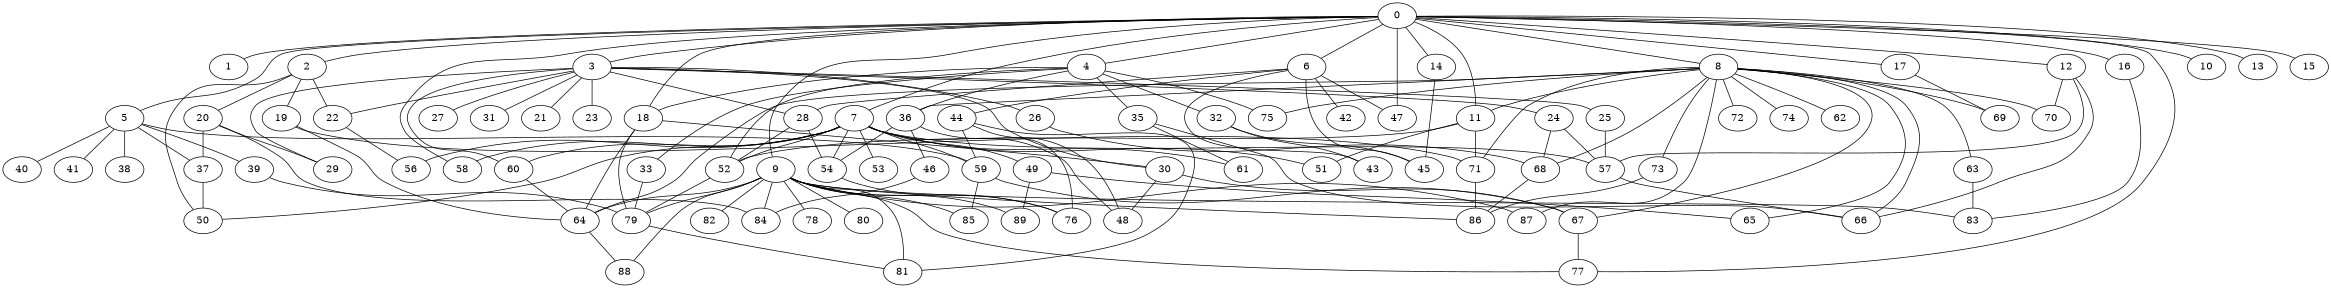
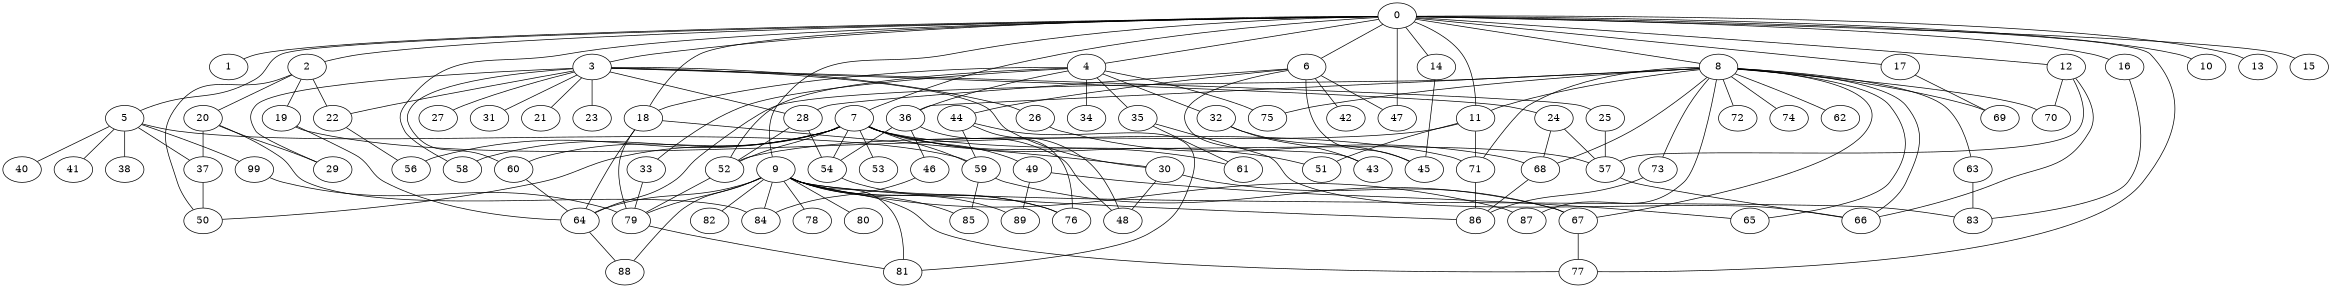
node "34": added
node "39": label "39" -> "99"
